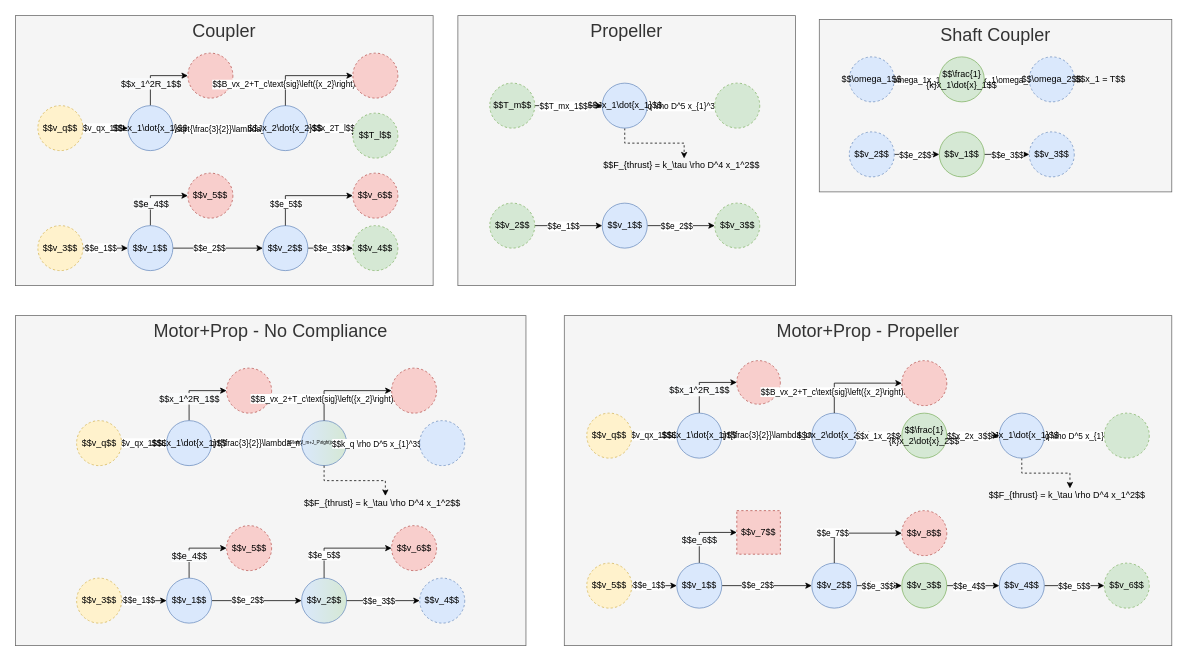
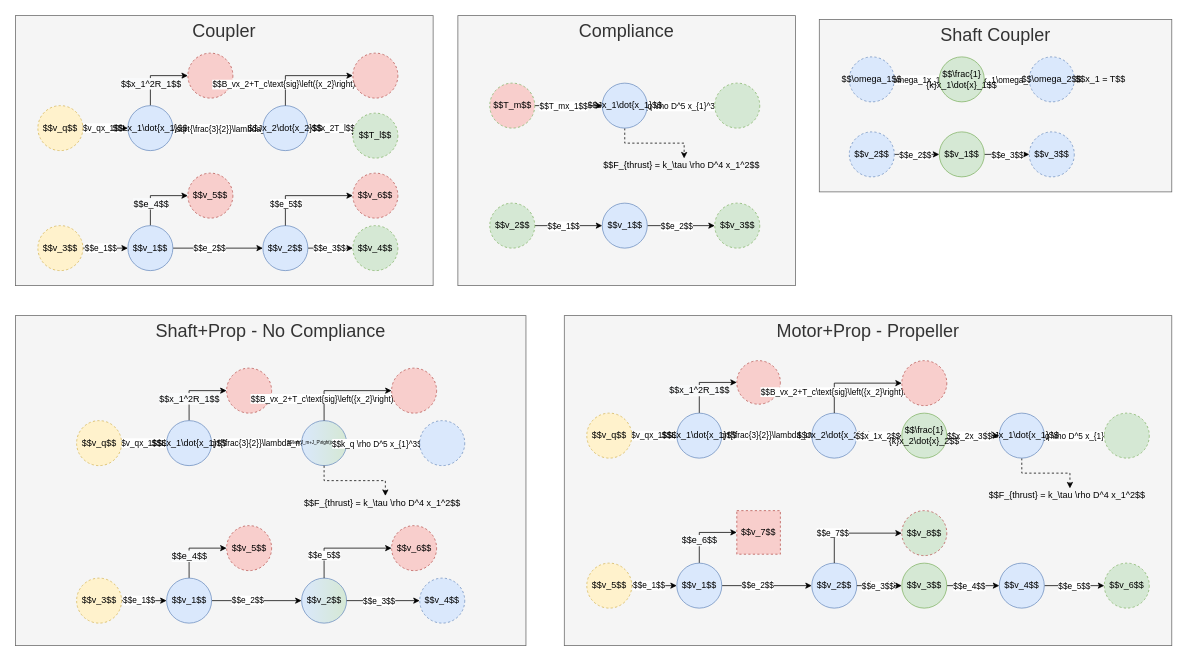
node "Propeller": label "Propeller" -> "Compliance"
node "$$T_m$$": fillcolor #d5e8d4 -> #f8cecc
node "Motor+Prop - No Compliance": label "Motor+Prop - No Compliance" -> "Shaft+Prop - No Compliance"
node "$$v_8$$": fillcolor #f8cecc -> #d5e8d4
